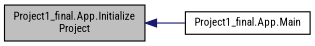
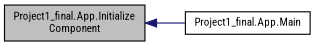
node "Project1_final.App.Initialize Project": label "Project1_final.App.Initialize Project" -> "Project1_final.App.Initialize Component"
